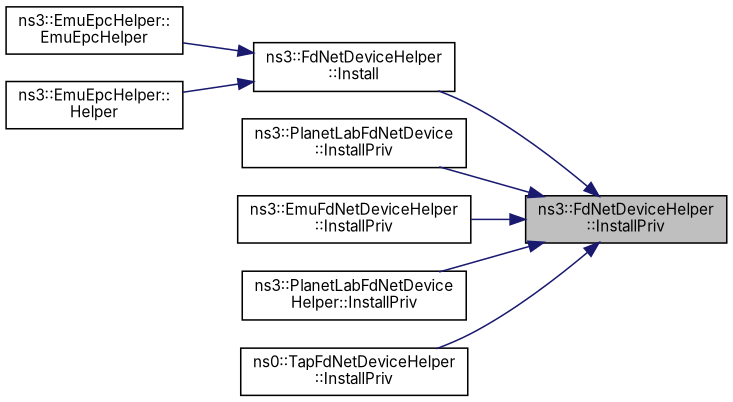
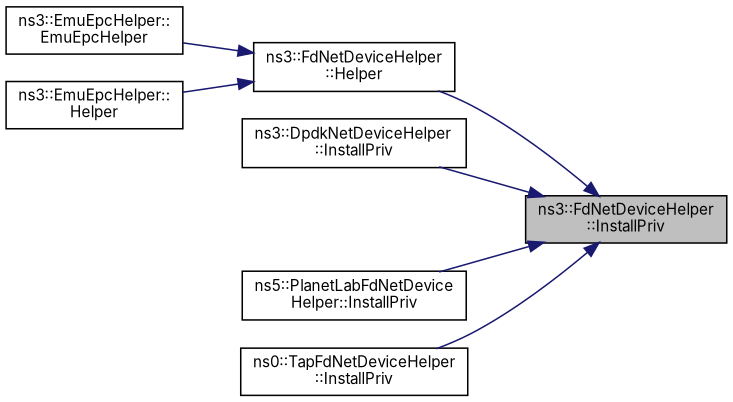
node "ns3::FdNetDeviceHelper ::Install": label "ns3::FdNetDeviceHelper ::Install" -> "ns3::FdNetDeviceHelper ::Helper"
node "ns3::PlanetLabFdNetDevice ::InstallPriv": label "ns3::PlanetLabFdNetDevice ::InstallPriv" -> "ns3::DpdkNetDeviceHelper ::InstallPriv"
node "ns3::EmuFdNetDeviceHelper ::InstallPriv": removed
node "ns3::PlanetLabFdNetDevice Helper::InstallPriv": label "ns3::PlanetLabFdNetDevice Helper::InstallPriv" -> "ns5::PlanetLabFdNetDevice Helper::InstallPriv"
